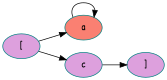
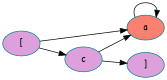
edge "c" -> "a": added
